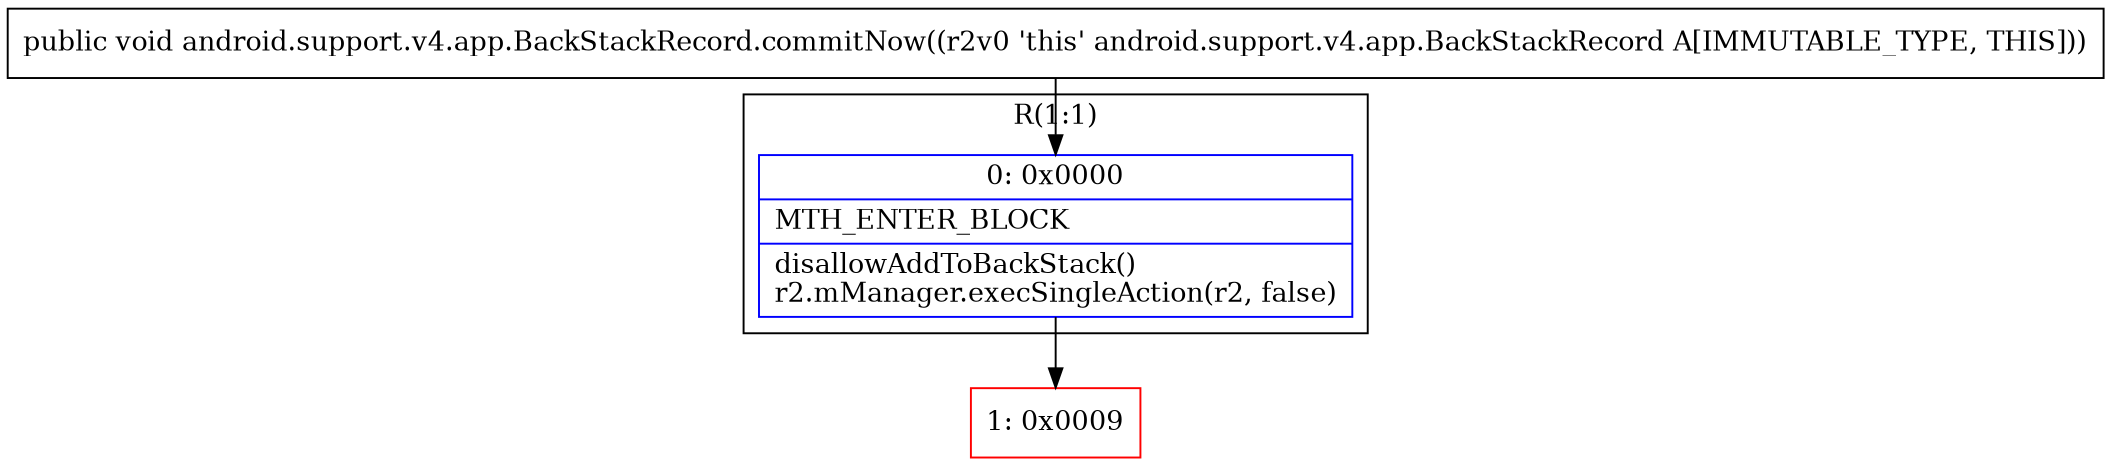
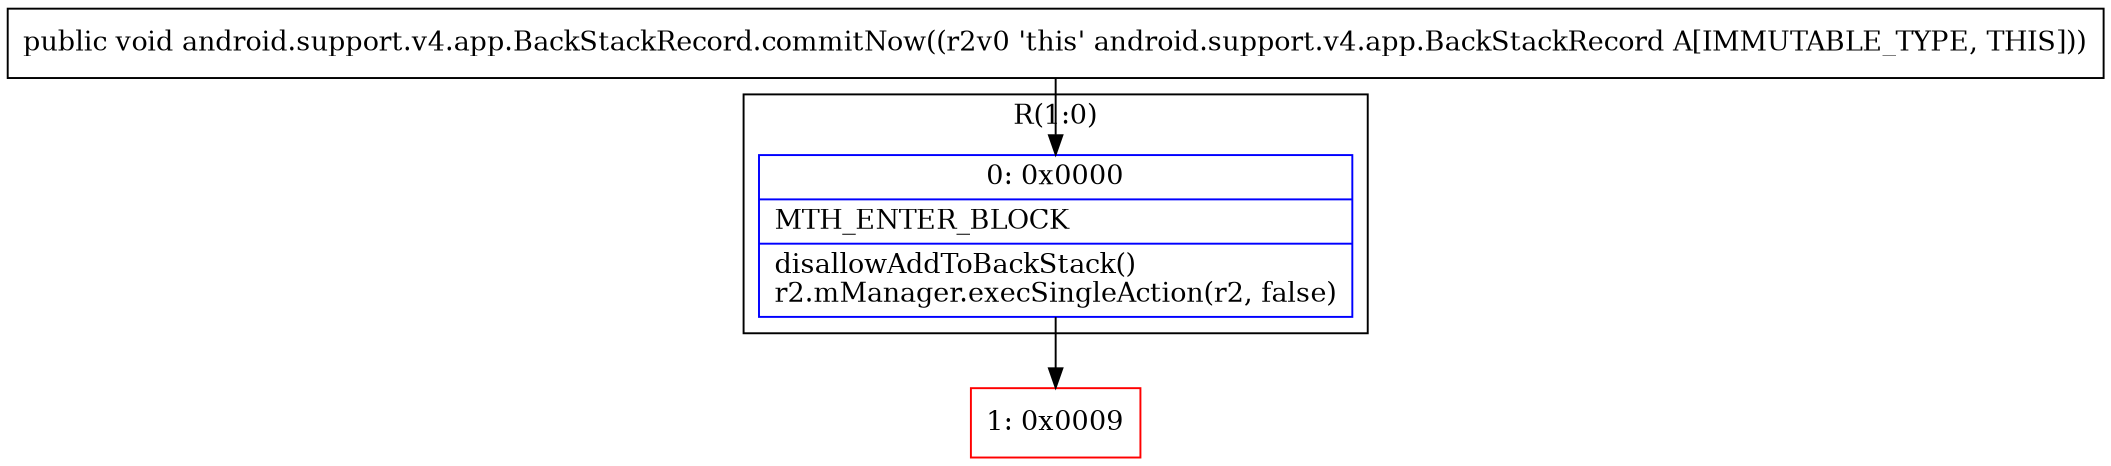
cluster "R(1:1)": label "R(1:1)" -> "R(1:0)"
